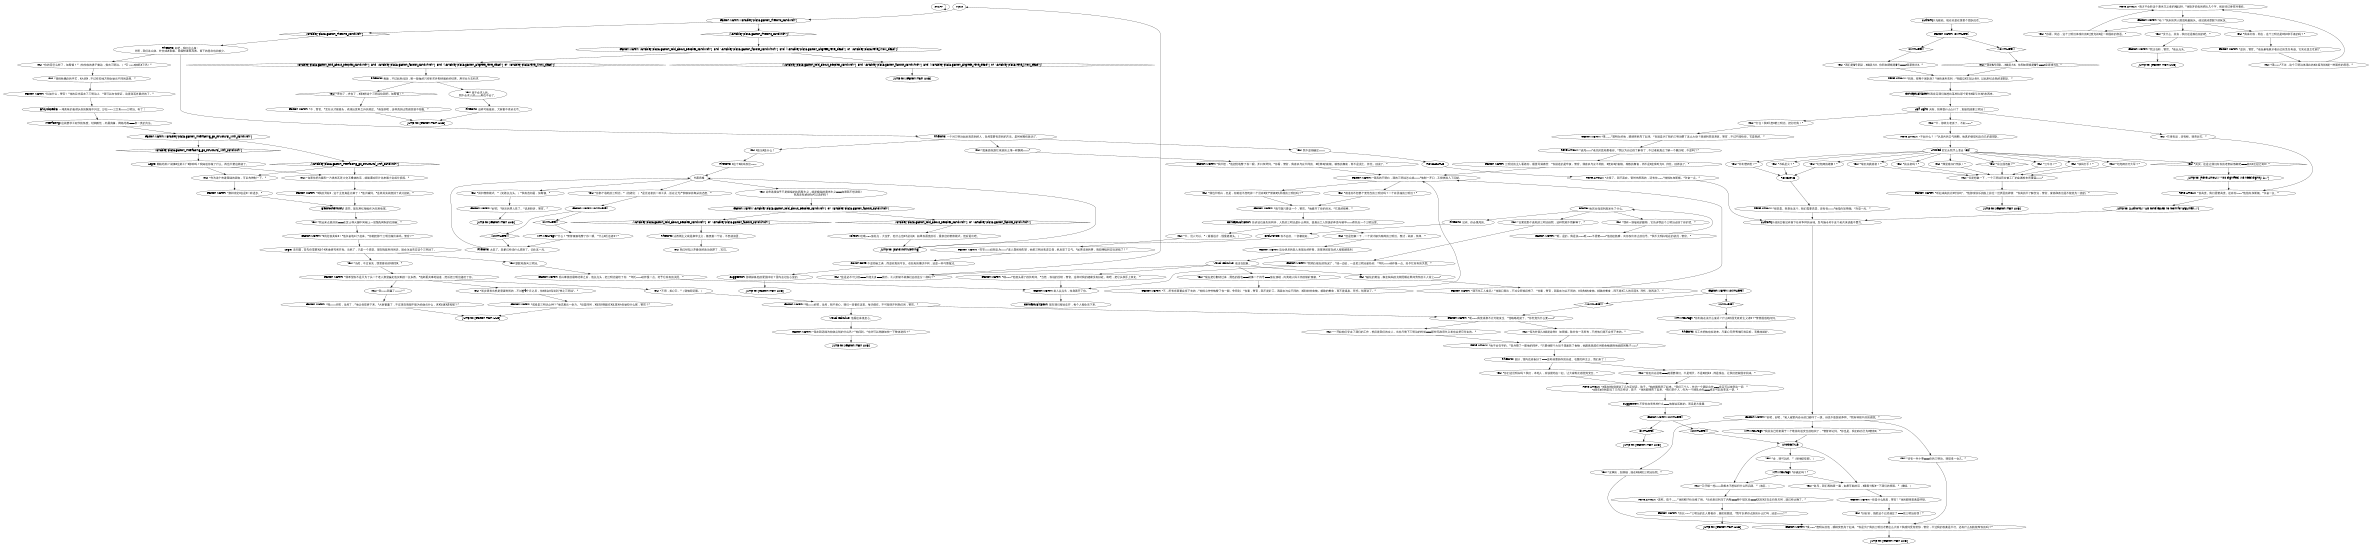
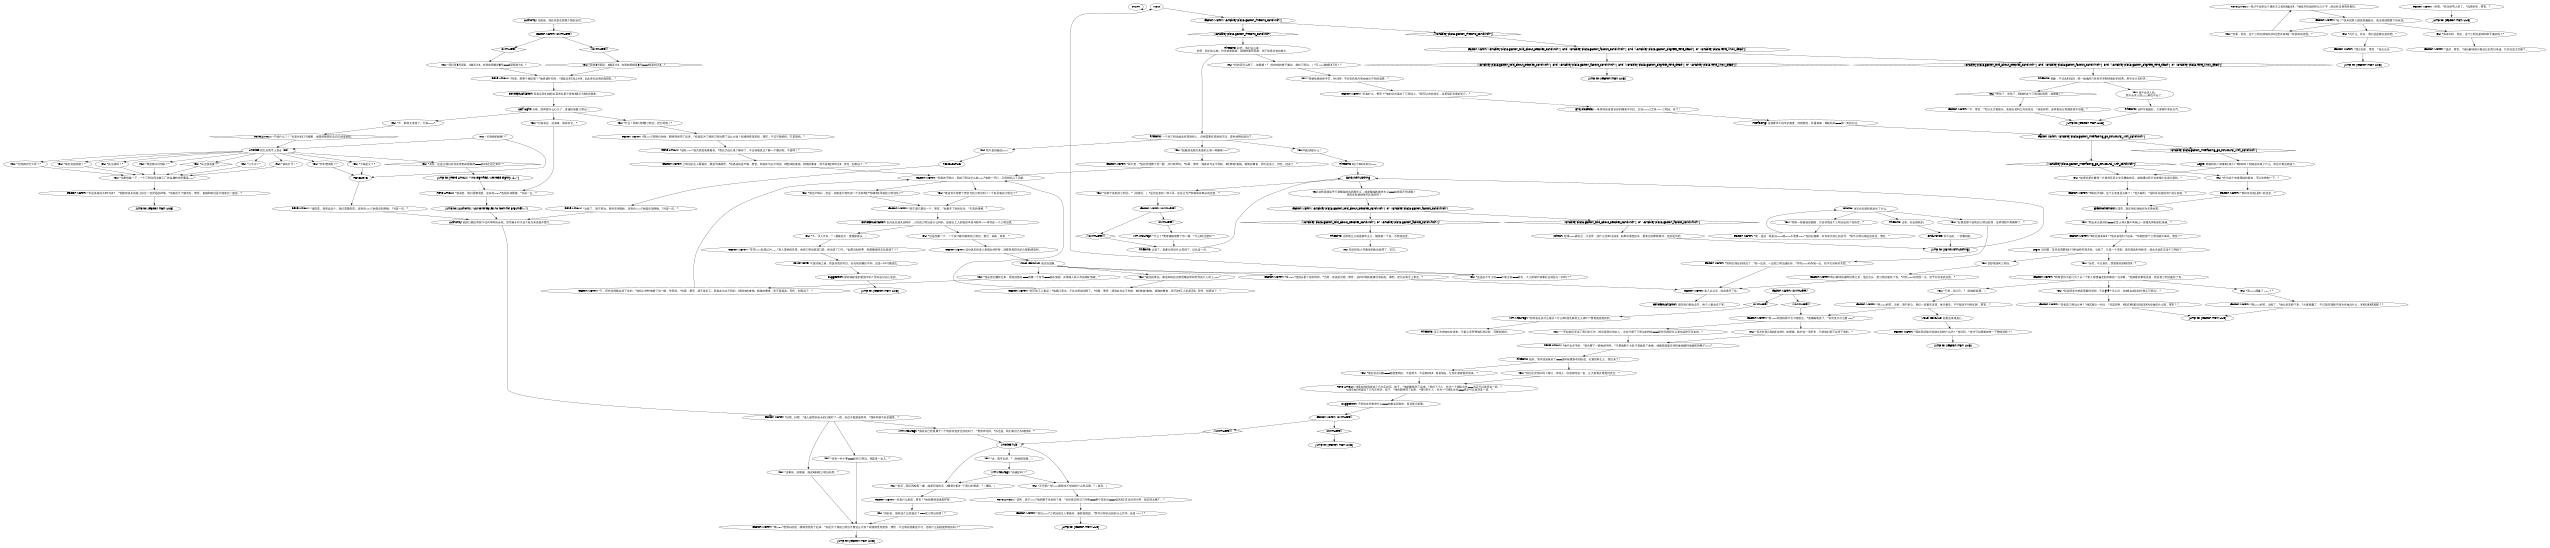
node "You: “哦……”不过，这个三明治体现出的*过度充裕*是一种固有的邪恶。”": removed
node "René Arnoux: “不如什么？！”从老兵的口气推断，他真的很想纪念自己的老部队。": shape ellipse -> diamond
edge "Untitled 把它从我手上拿走 (02)" -> "You: “纪尧姆的雄狮？”": reversed
node "外露房椽": label "外露房椽" -> "sandwichhubthing"
node "You: “回归警察模式。”（笑着点点头。）“我有些问题，加斯顿。”": removed
